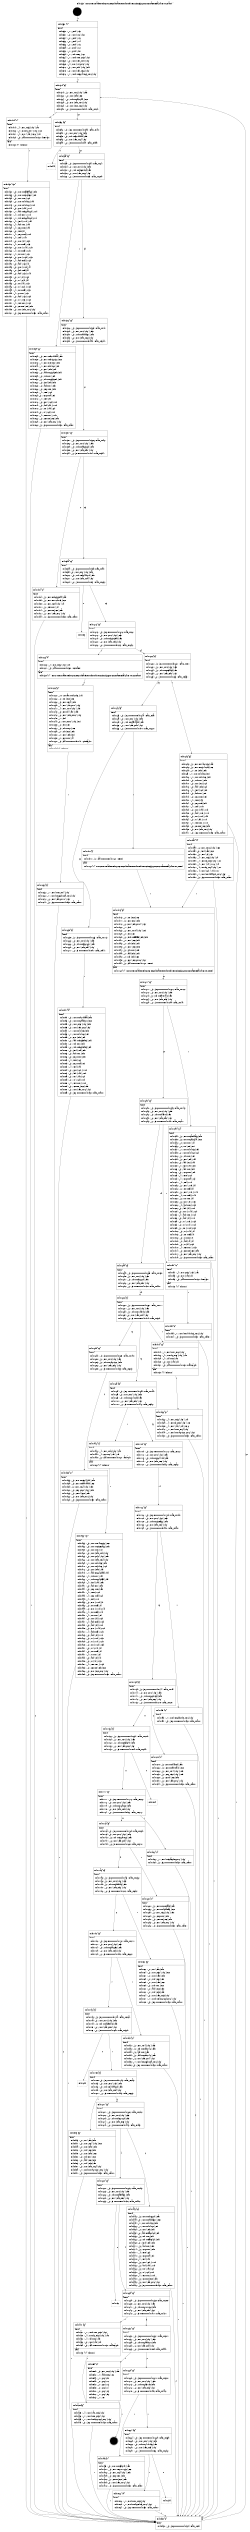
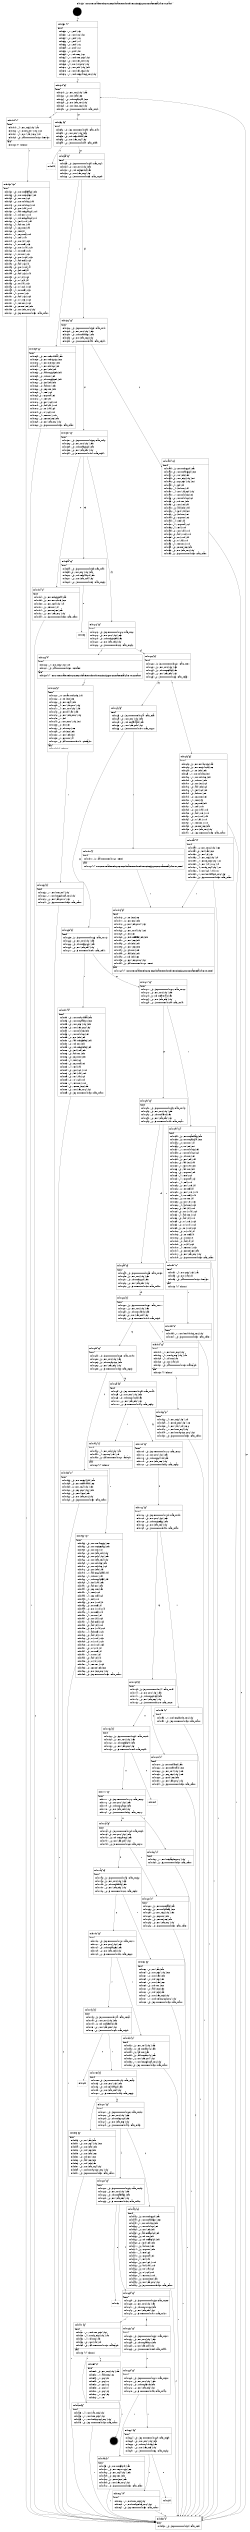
node "0x401a9d [103]": added
edge "0x4015fa [25]" -> "0x401613 [25]": now "0x4015e1 [25]" -> "0x401613 [25]"
edge "0x401b75 [52]" -> "0x401677 [25]": now "0x40165e [25]" -> "0x401677 [25]"
edge "0x4016c2 [25]" -> "0x4016f4 [25]": now "0x4016db [25]" -> "0x4016f4 [25]"
edge "0x40170d [25]" -> "0x401726 [25]": label " 14" -> " 9"
edge "0x401852 [25]" -> "0x401eef [21]": now "0x401a17 [23]" -> "0x401eef [21]"
